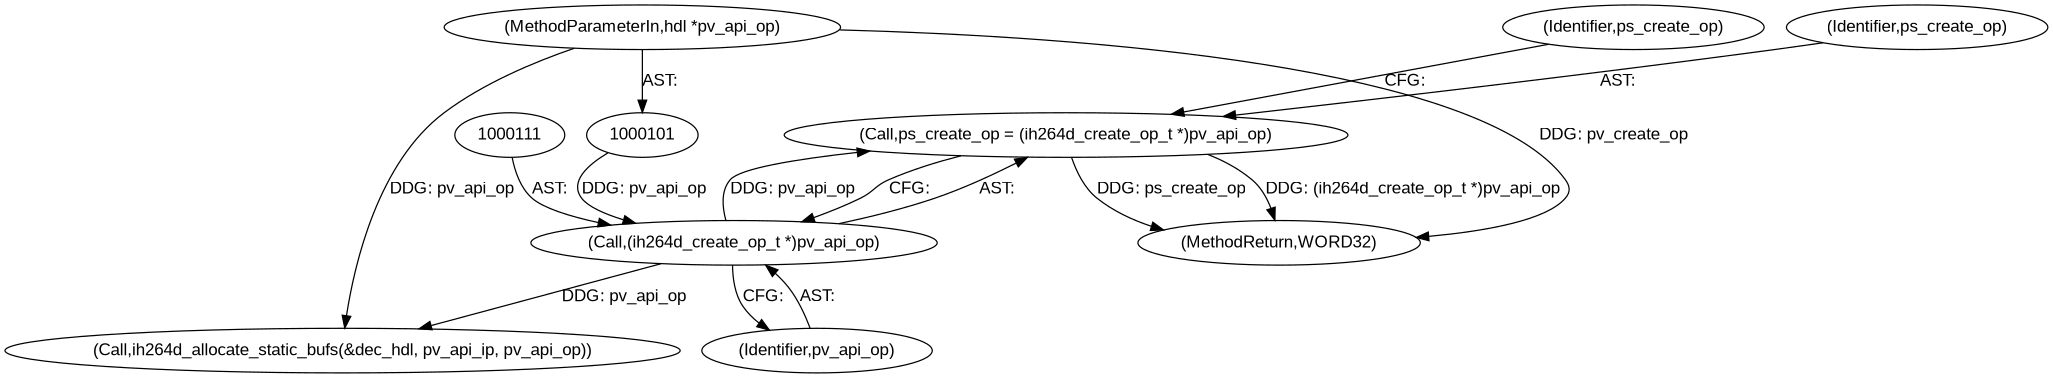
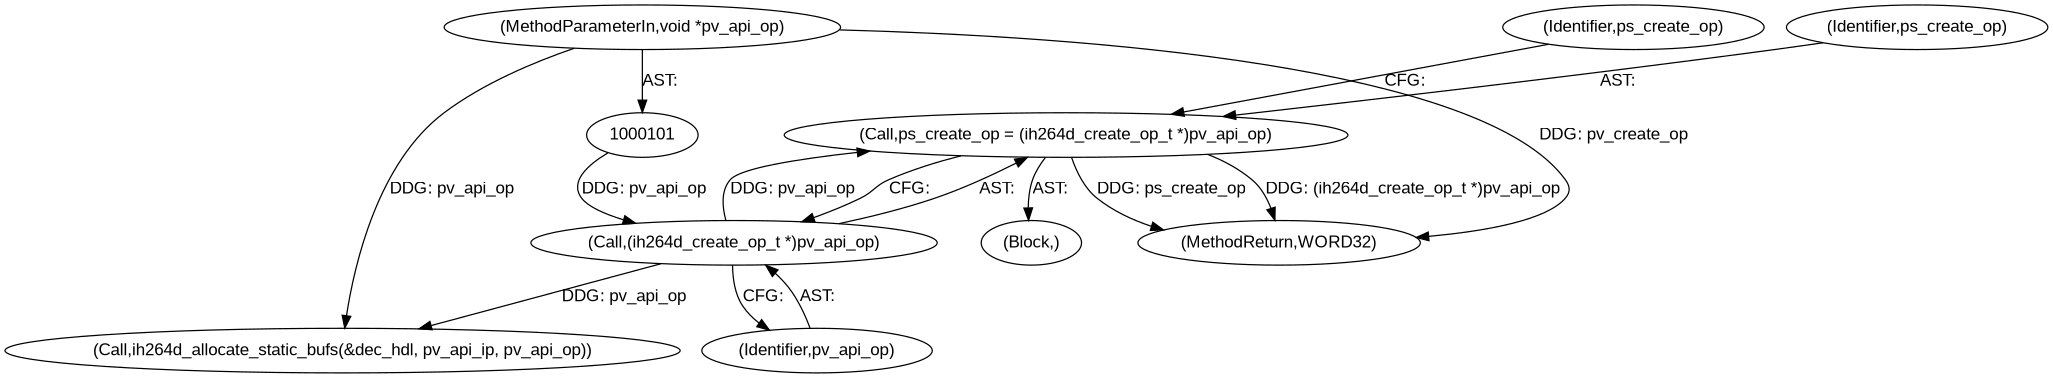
node "(MethodParameterIn,hdl *pv_api_op)": label "(MethodParameterIn,hdl *pv_api_op)" -> "(MethodParameterIn,void *pv_api_op)"
node "1000111": removed
node "(Block,)": added
